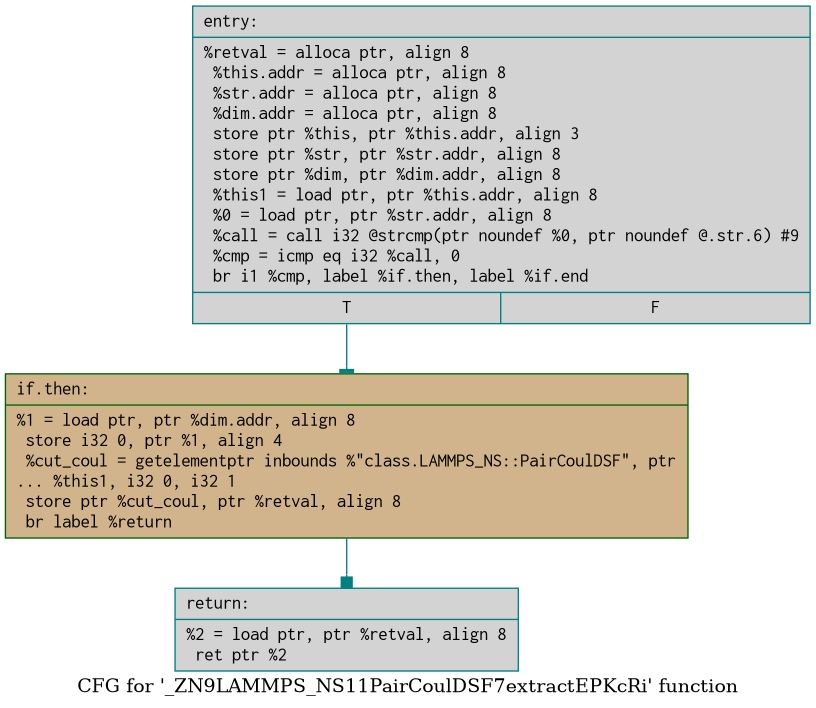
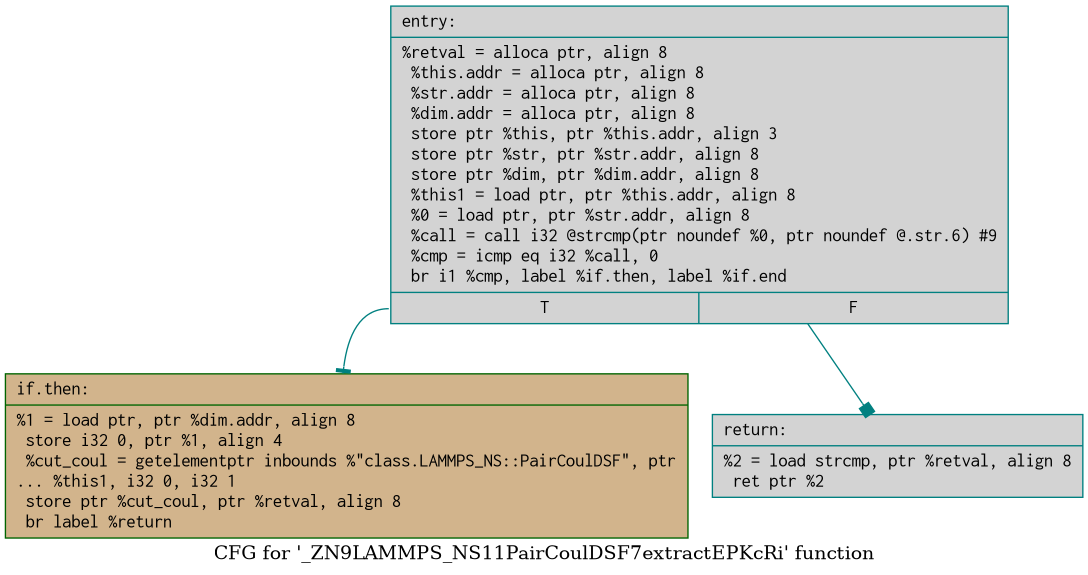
edge "if.then:" -> "return:": now "entry:" -> "return:"
node "return:": text "%2 = load ptr, ptr %retval, align 8" -> "%2 = load strcmp, ptr %retval, align 8"
